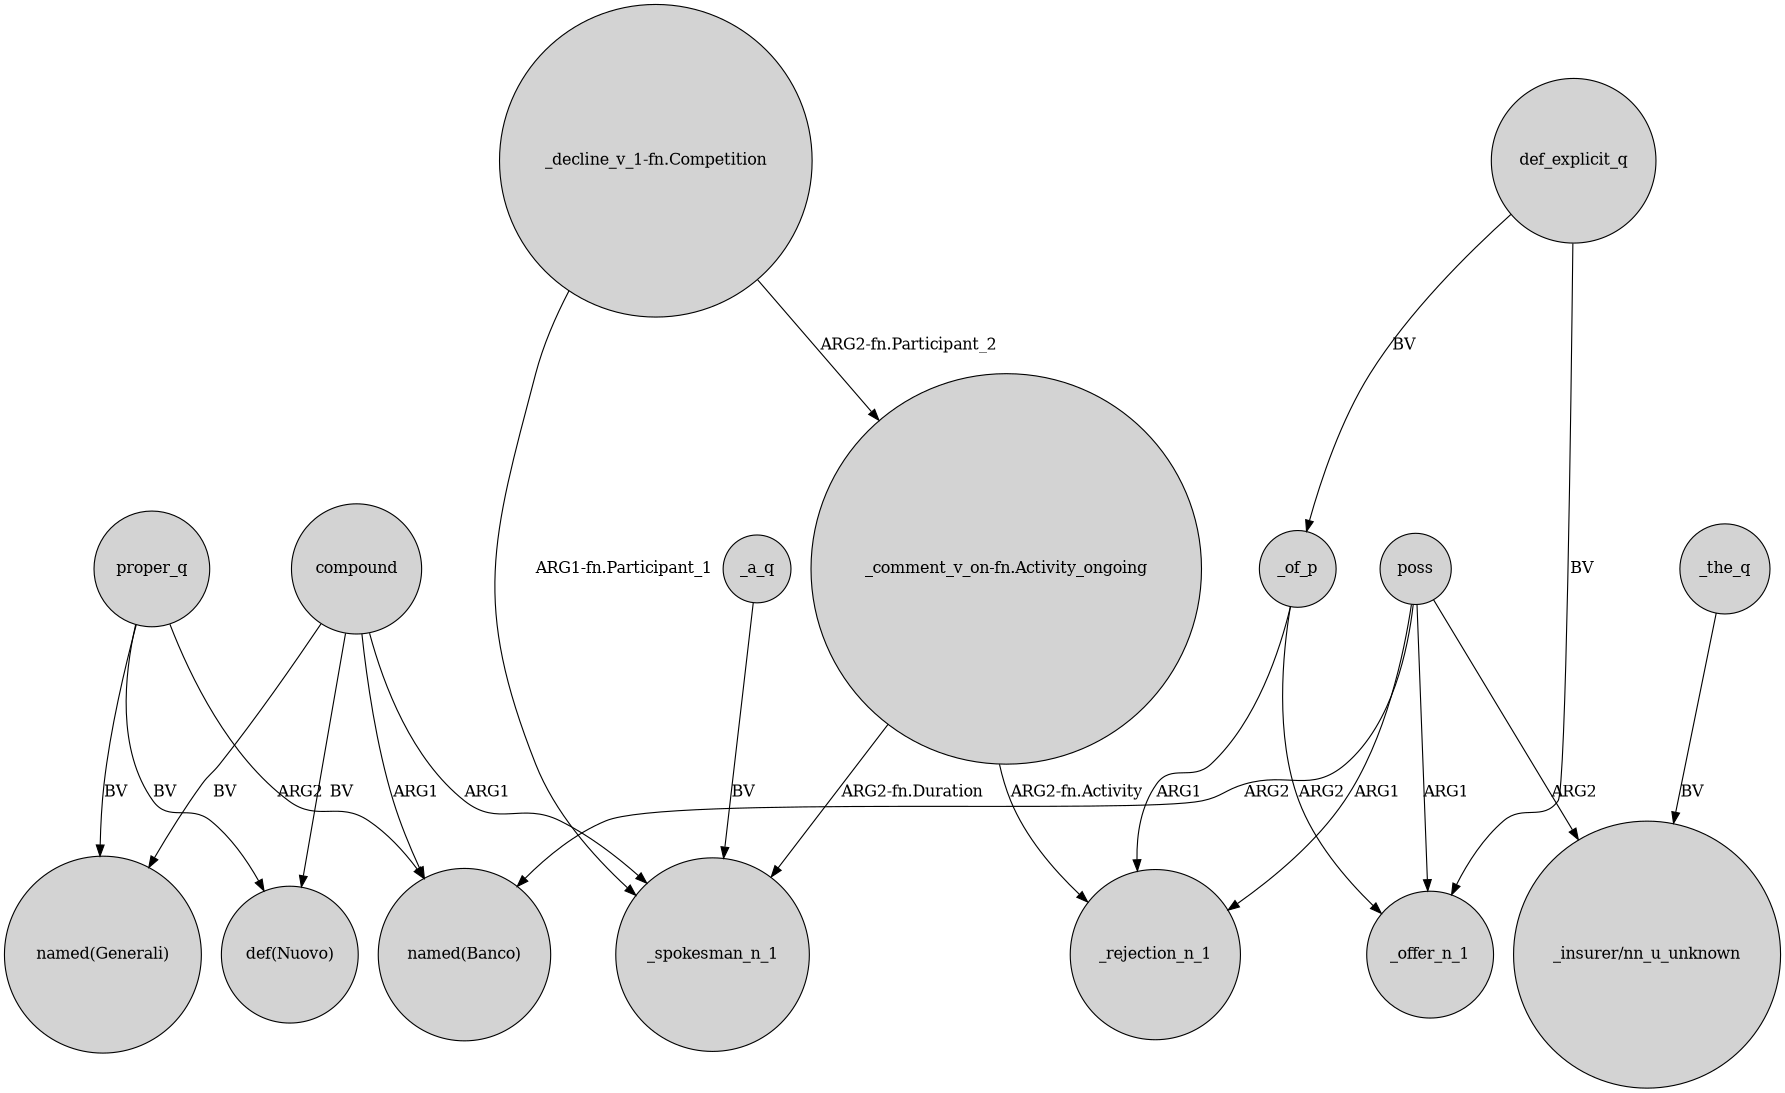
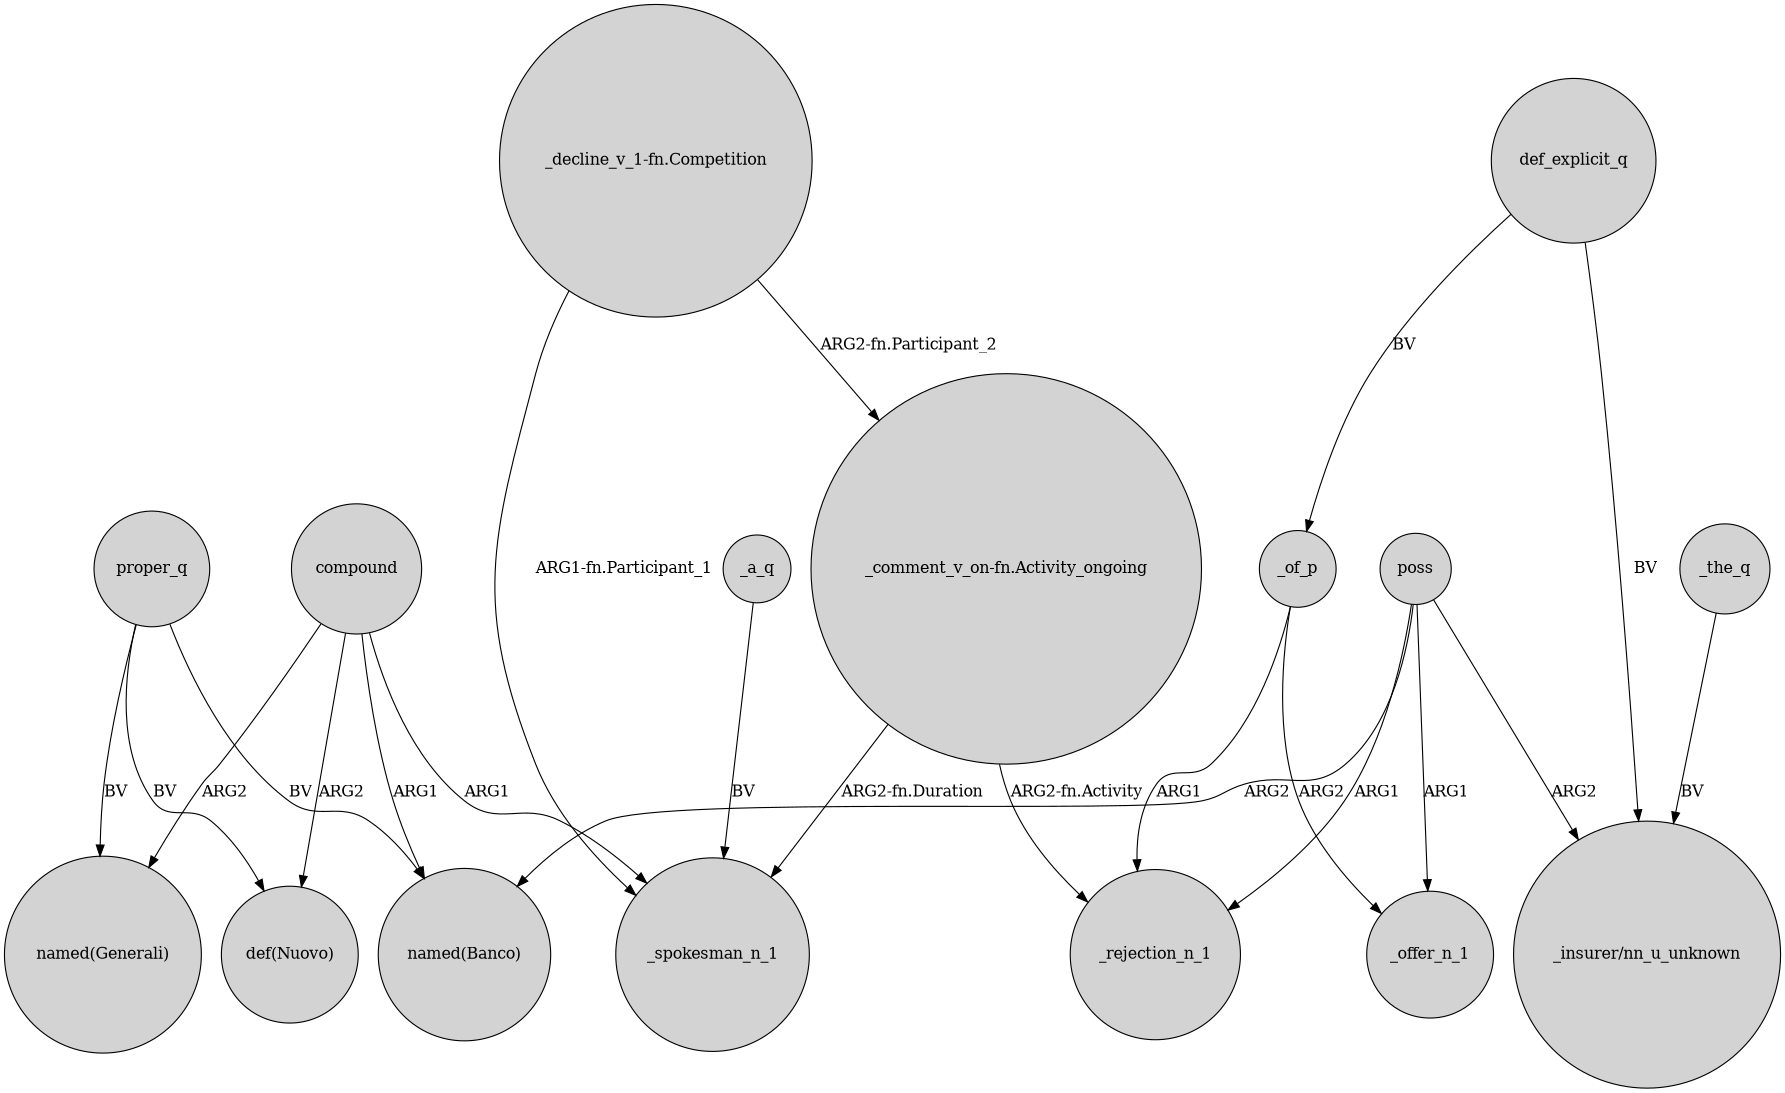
edge "def_explicit_q" -> "_offer_n_1": now "def_explicit_q" -> "_insurer/nn_u_unknown"
edge "compound" -> "named(Generali)": label "BV" -> "ARG2"
edge "proper_q" -> "named(Banco)": label "ARG2" -> "BV"
edge "compound" -> "def(Nuovo)": label "BV" -> "ARG2"
